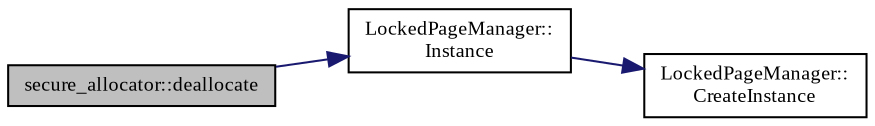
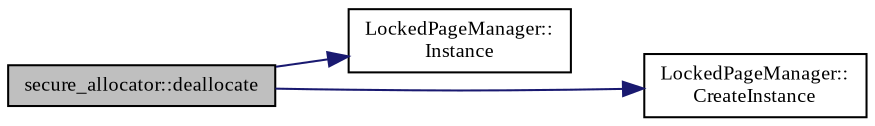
edge "LockedPageManager:: Instance" -> "LockedPageManager:: CreateInstance": now "secure_allocator::deallocate" -> "LockedPageManager:: CreateInstance"
